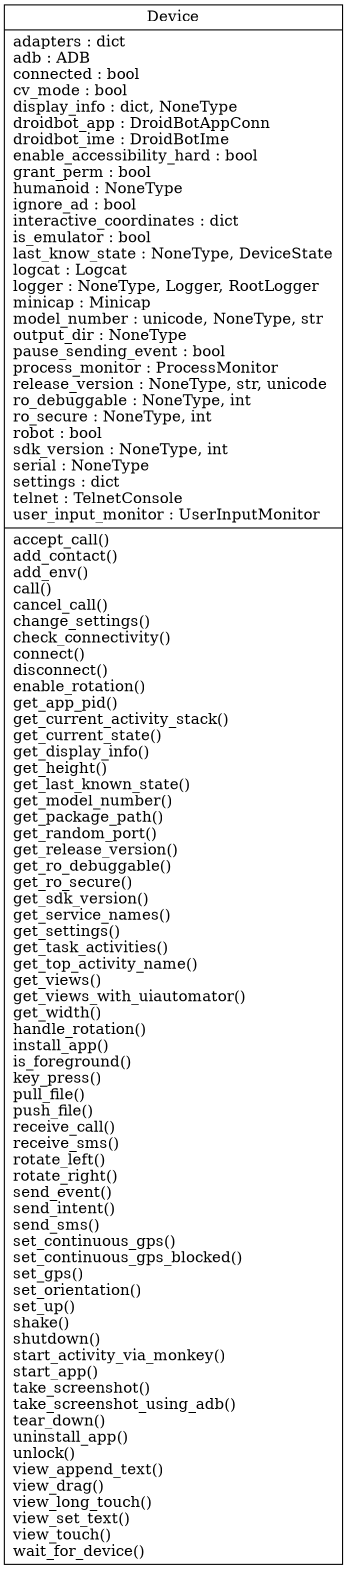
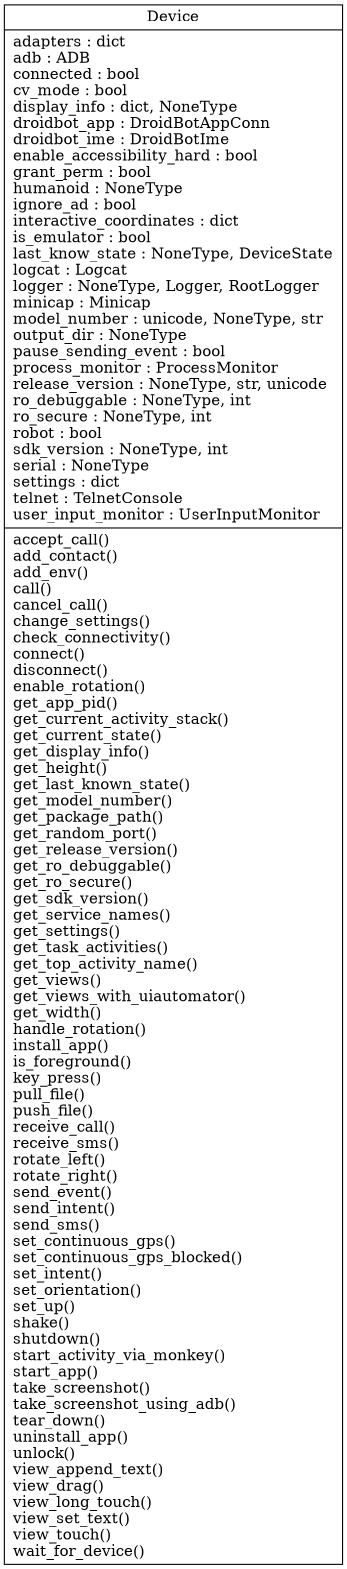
node "Device": text "set_gps()" -> "set_intent()"
